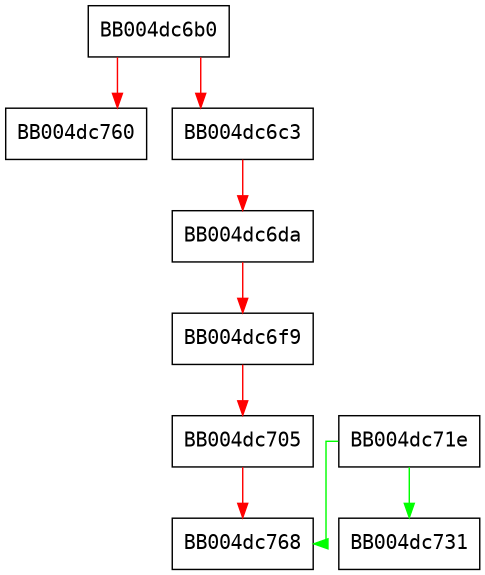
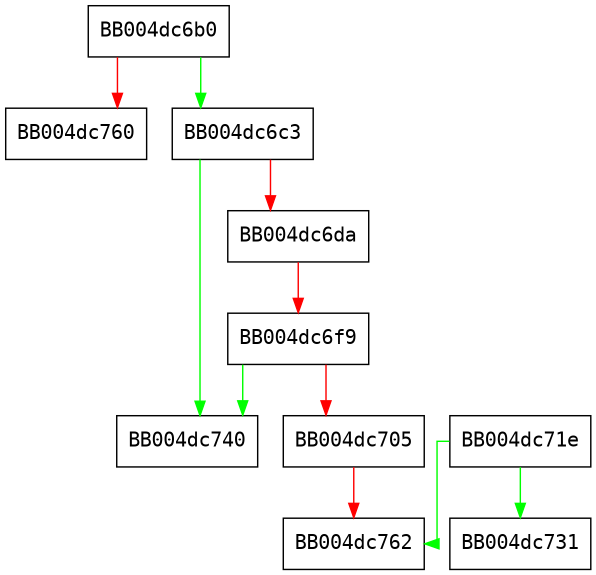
edge "BB004dc6b0" -> "BB004dc6c3": color red -> green
node "BB004dc740": added
node "BB004dc768": label "BB004dc768" -> "BB004dc762"
